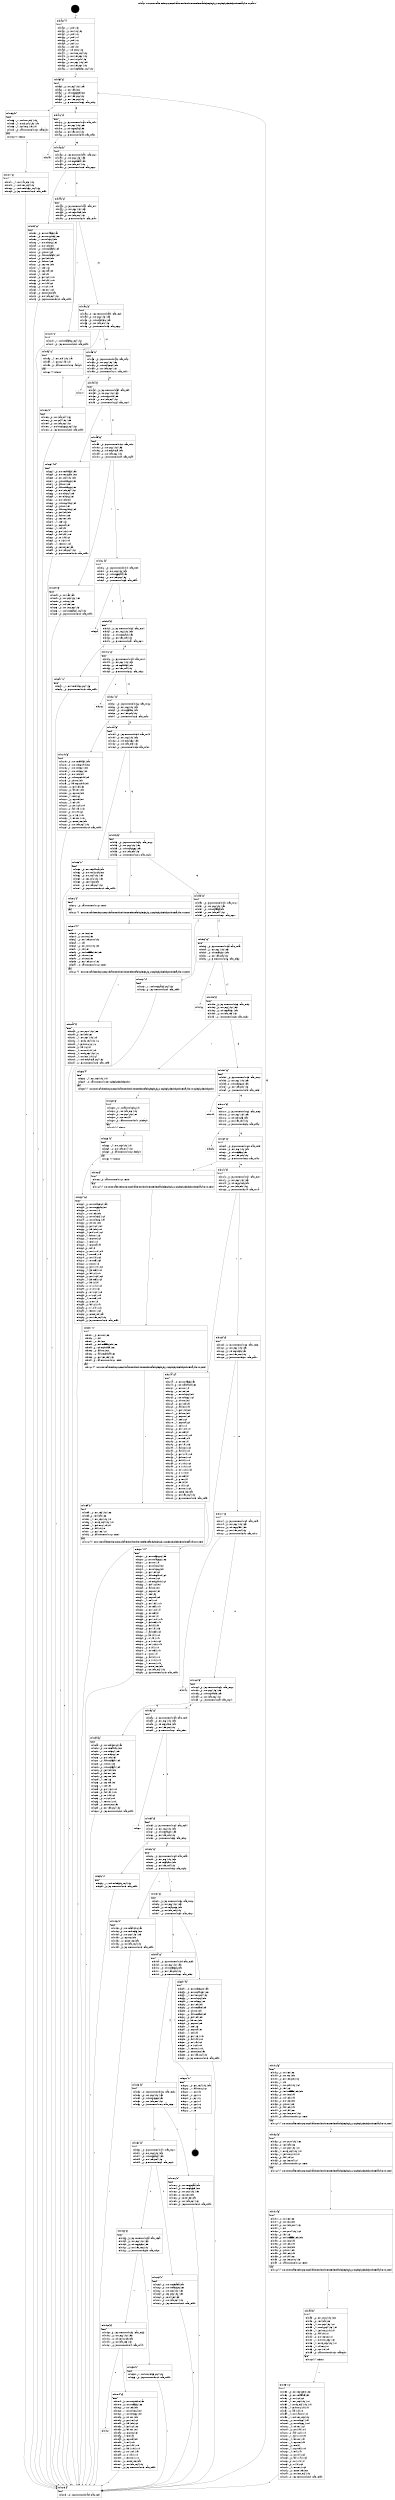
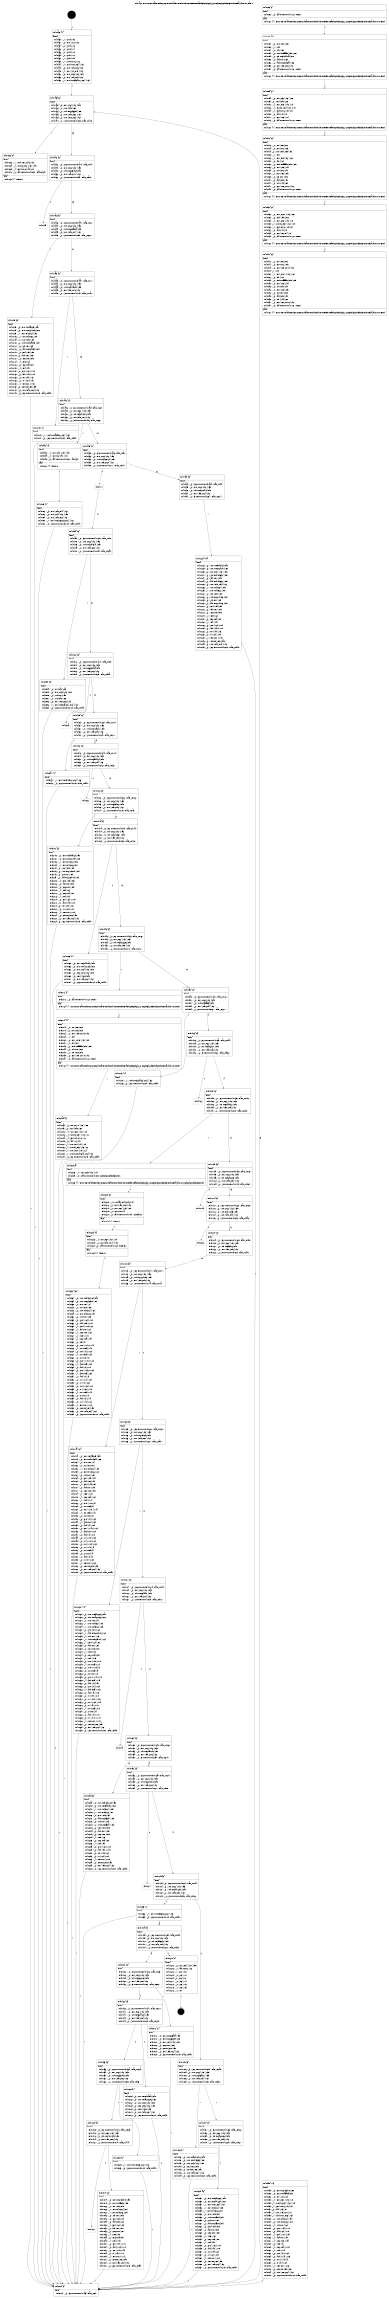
edge "0x401ef9 [31]" -> "0x401f18 [58]": added, label "1"
node "0x401e47 [23]": removed
edge "0x401ae4 [25]" -> "0x401afd [25]": now "0x402771" -> "0x401afd [25]"
edge "0x401c29 [25]" -> "0x401ecc [5]": removed, label "1"
edge "0x401cf1 [25]" -> "0x401d0a [25]": now "0x4025f6 [12]" -> "0x401d0a [25]"
node "0x401fac [50]": removed
